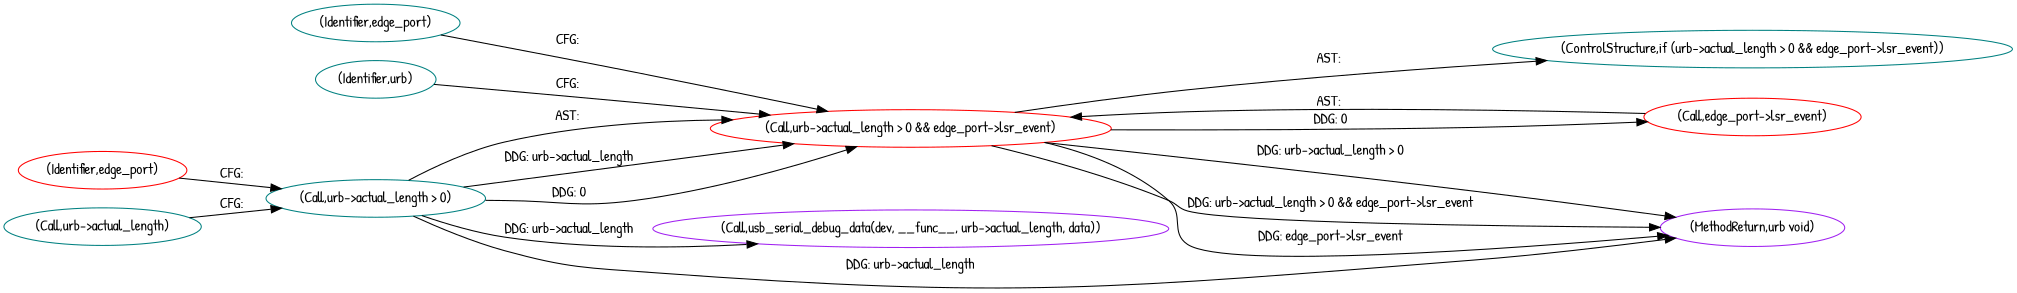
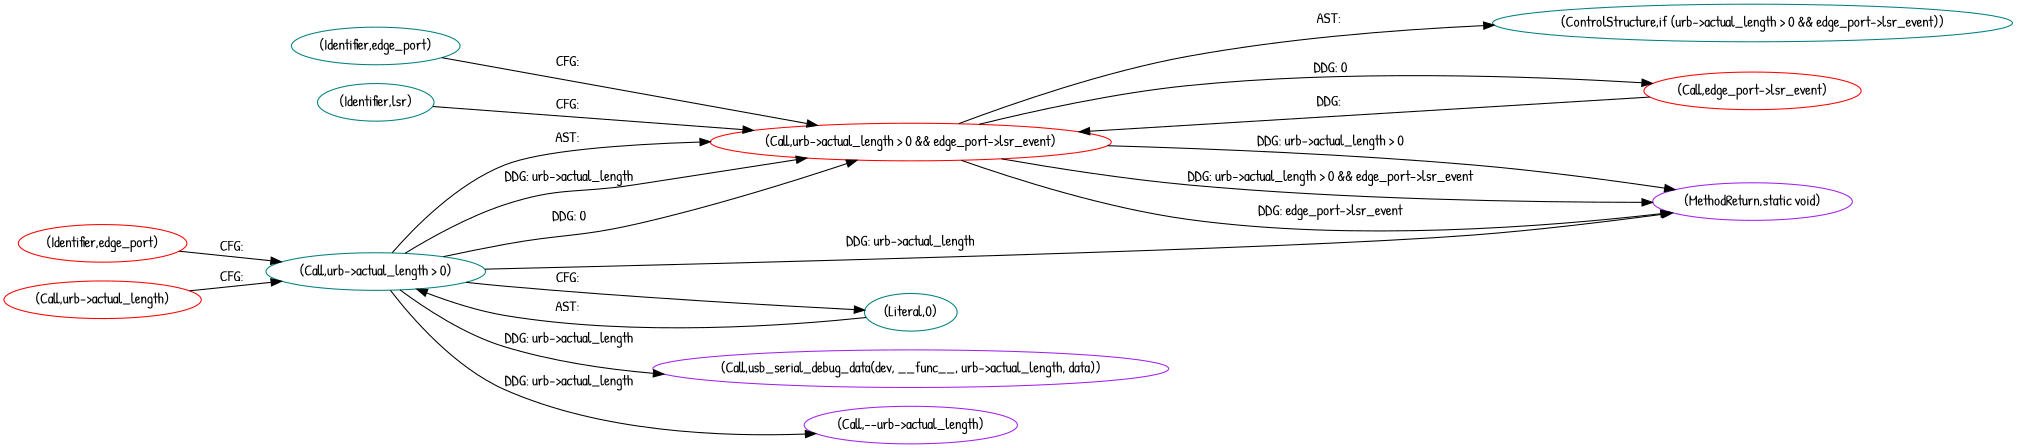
node "(Identifier,urb)": label "(Identifier,urb)" -> "(Identifier,lsr)"
edge "(Call,edge_port->lsr_event)" -> "(Call,urb->actual_length > 0 && edge_port->lsr_event)": label "AST: " -> "DDG: "
node "(Call,urb->actual_length)": color teal -> red
node "(MethodReturn,urb void)": label "(MethodReturn,urb void)" -> "(MethodReturn,static void)"
node "(Literal,0)": added
node "(Call,--urb->actual_length)": added
